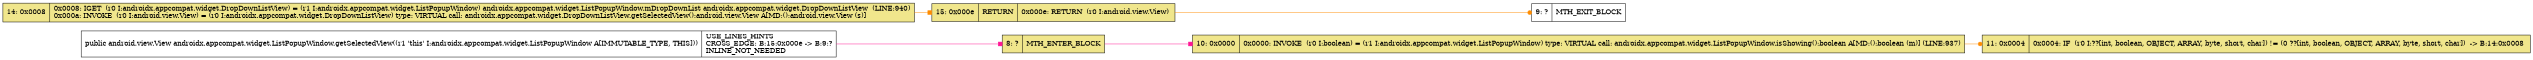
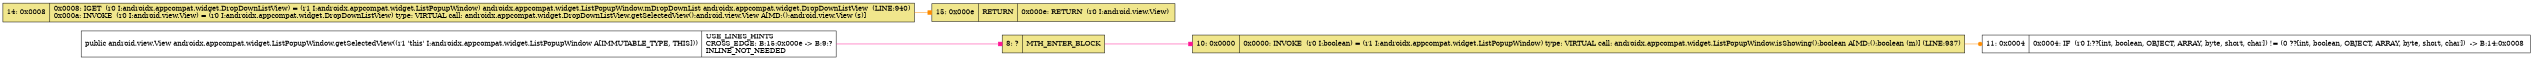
node "9: ?": removed
node "11: 0x0004": fillcolor khaki -> white
